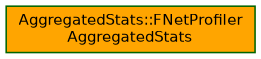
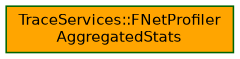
node "AggregatedStats::FNetProfiler AggregatedStats": label "AggregatedStats::FNetProfiler AggregatedStats" -> "TraceServices::FNetProfiler AggregatedStats"
